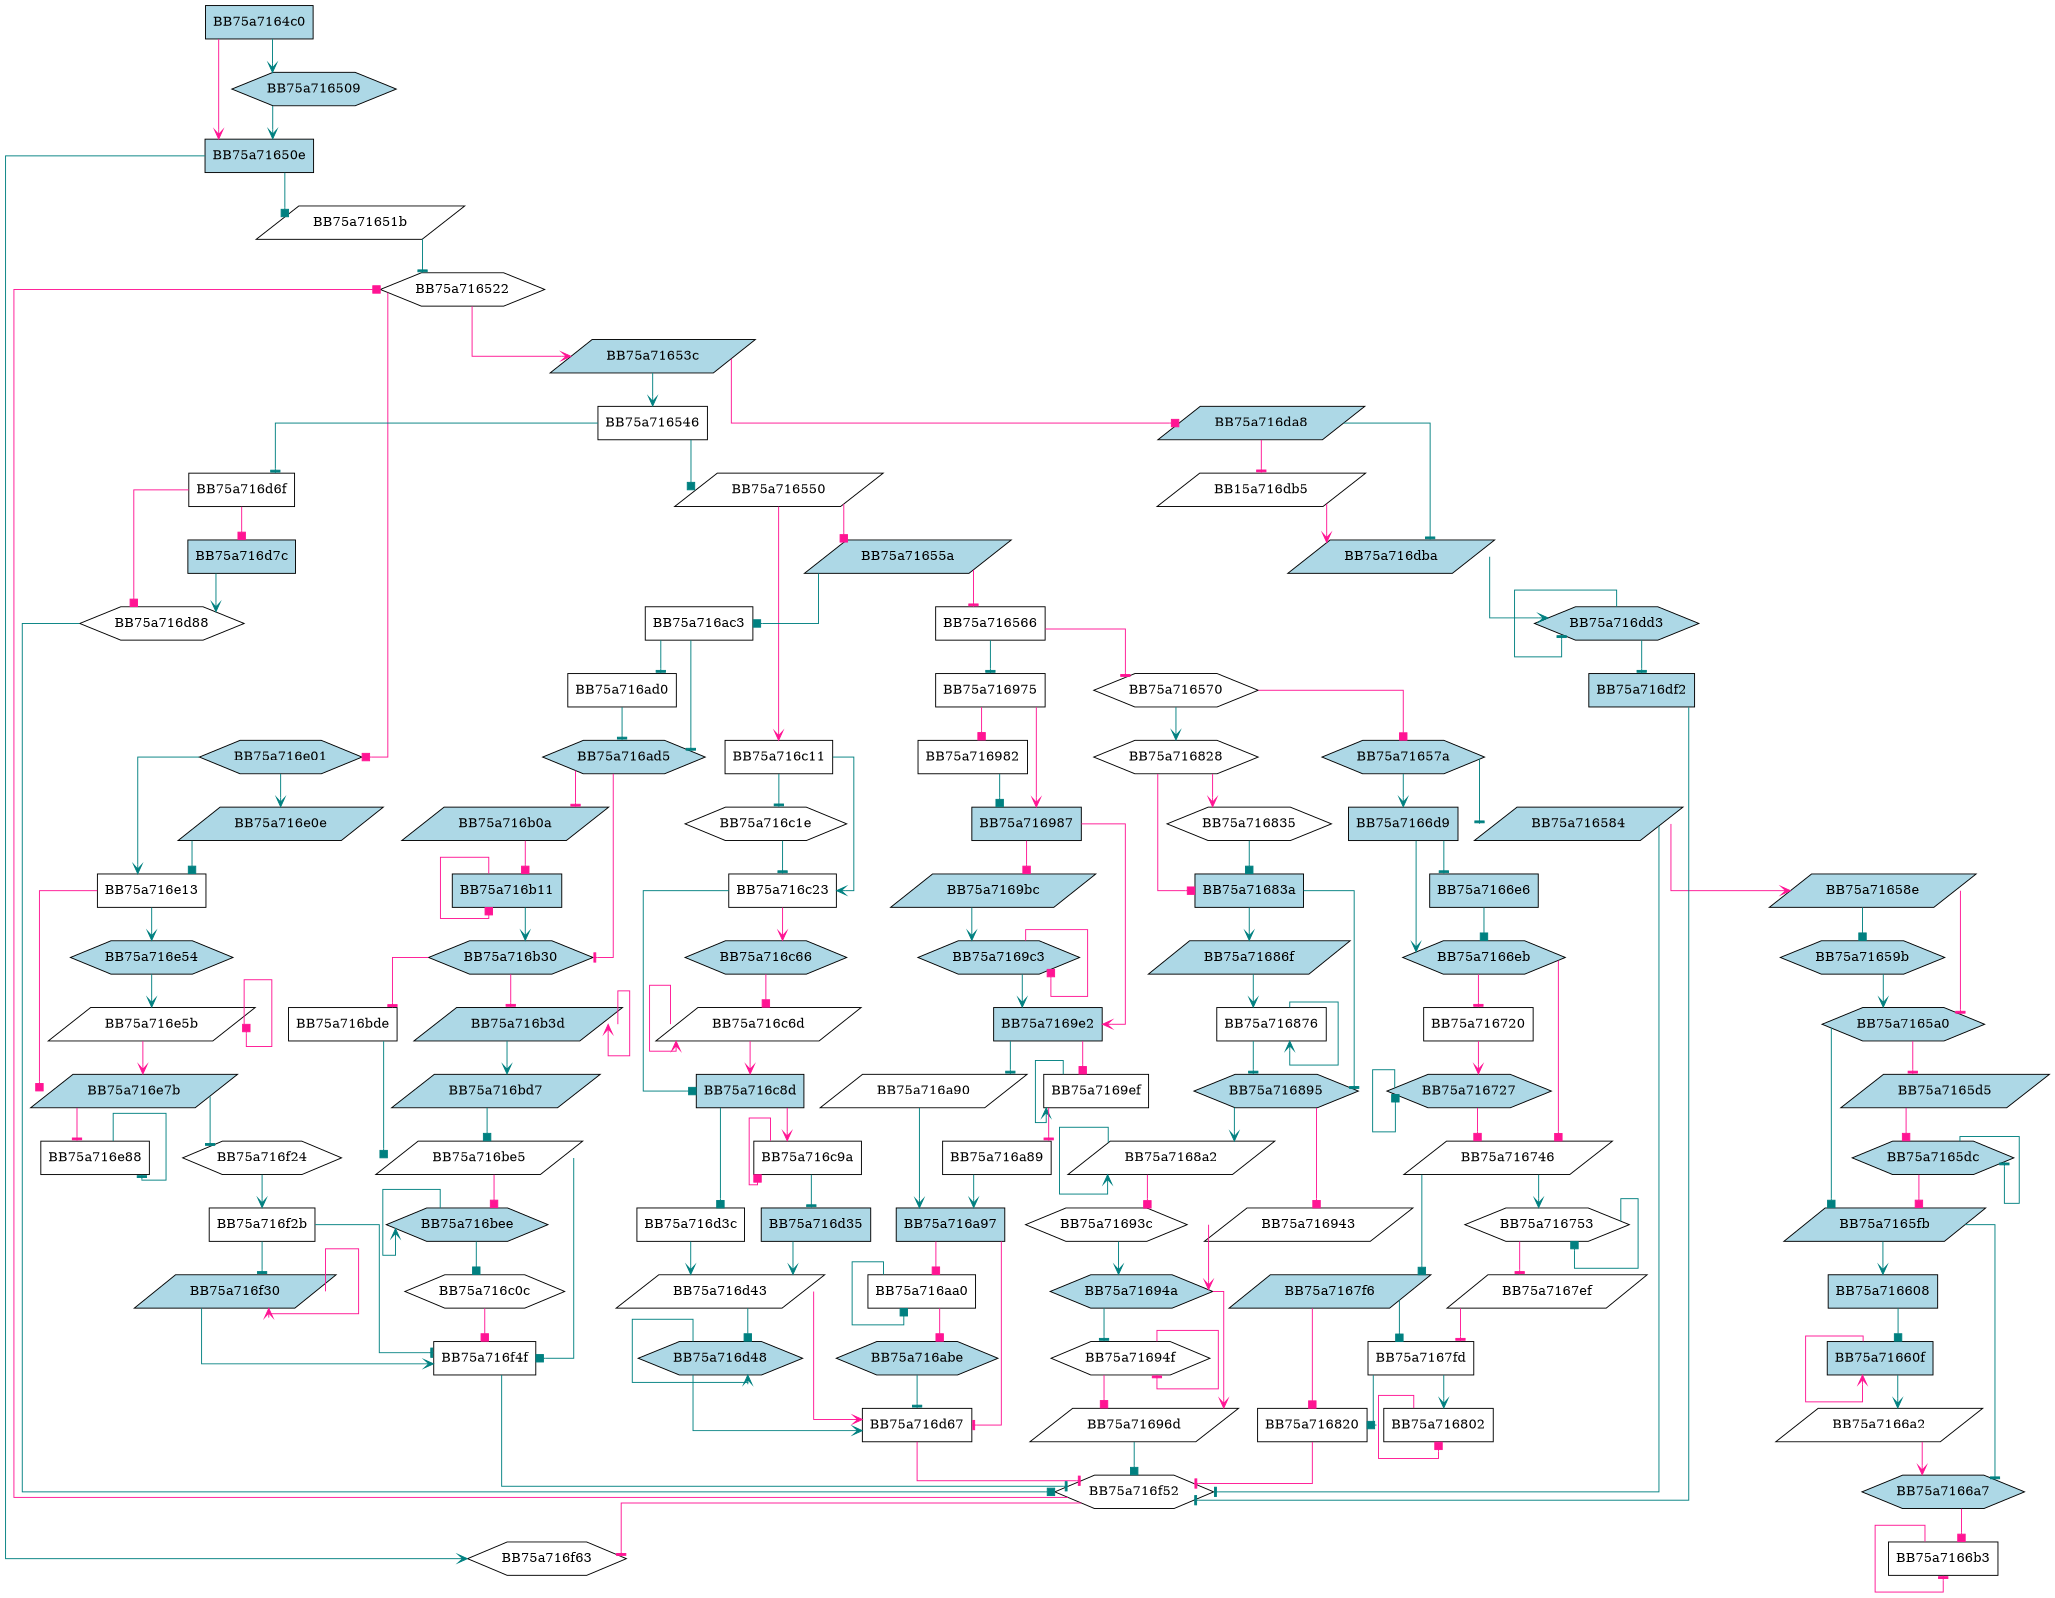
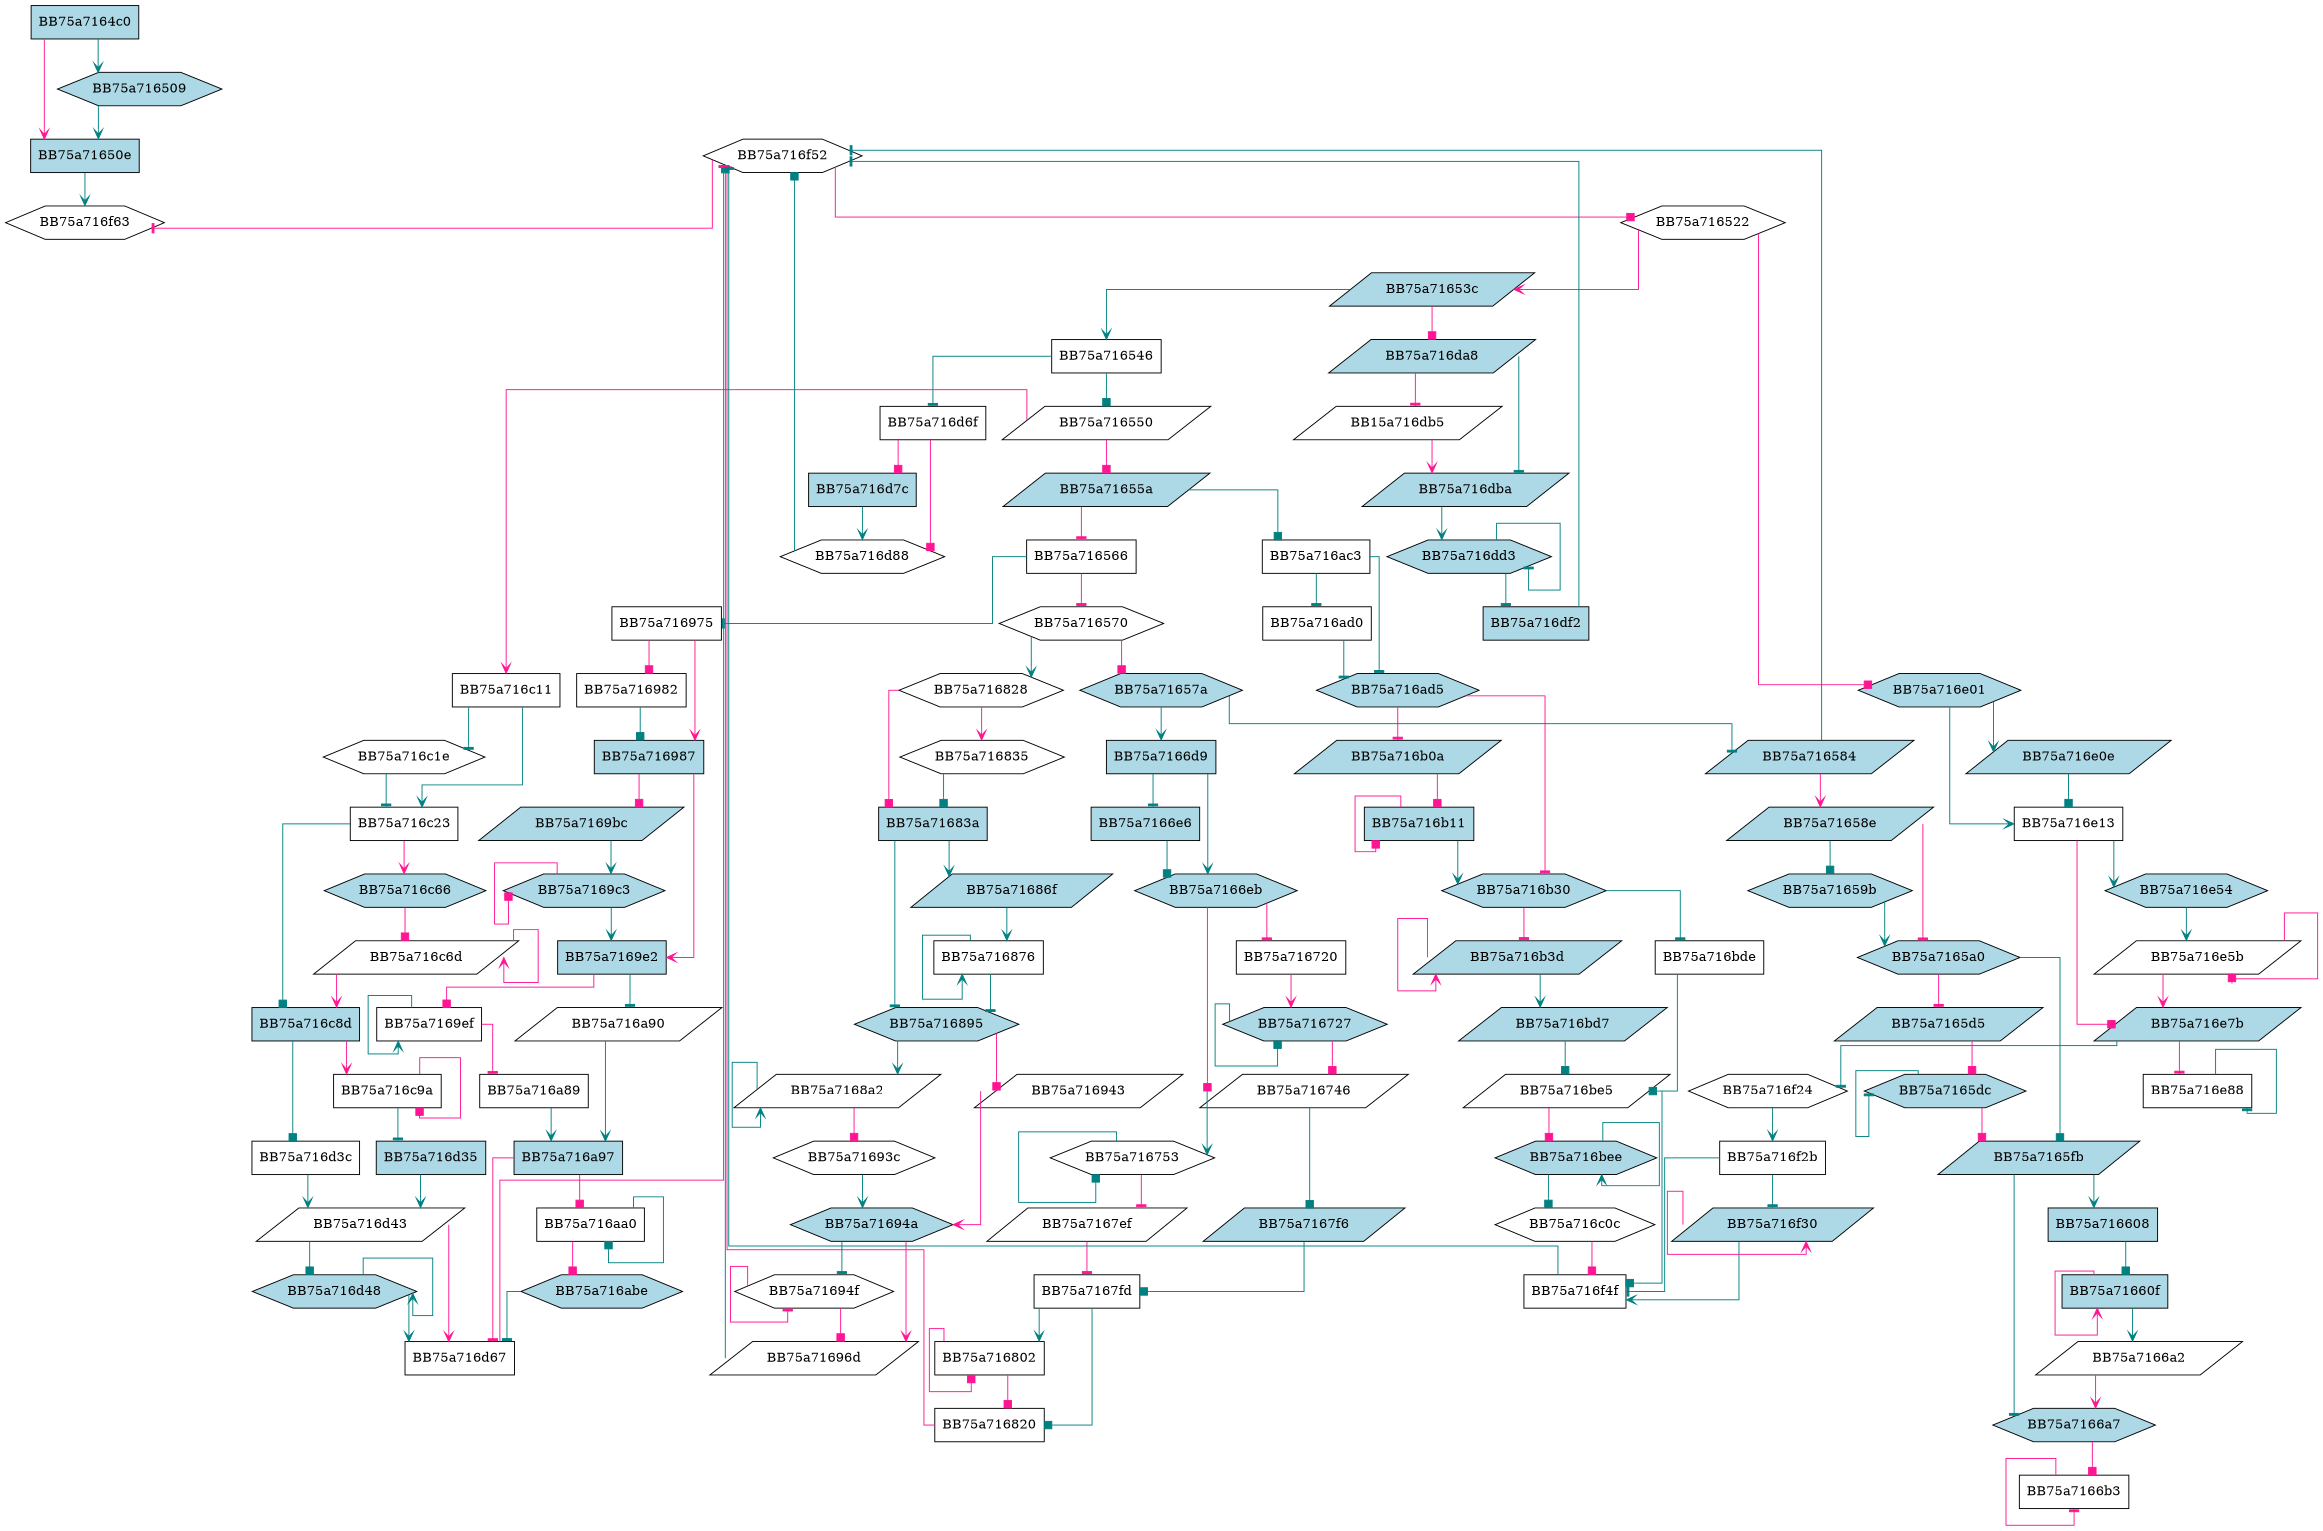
node "BB75a71651b": removed
edge "BB75a716b30" -> "BB75a716bde": color deeppink -> teal
edge "BB75a7167f6" -> "BB75a716820": now "BB75a716802" -> "BB75a716820"
